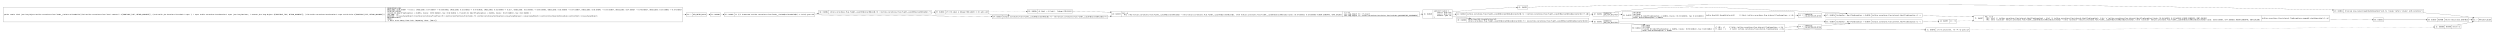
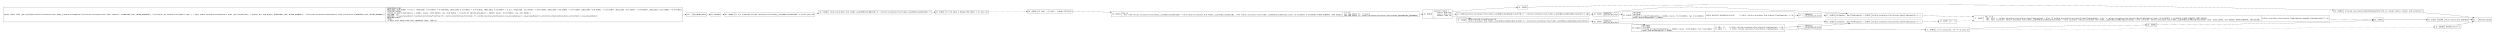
node "39: 0x0014": removed
node "53: 0x0051": added
